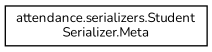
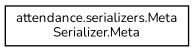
node "attendance.serializers.Student Serializer.Meta": label "attendance.serializers.Student Serializer.Meta" -> "attendance.serializers.Meta Serializer.Meta"
